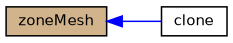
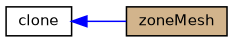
edge "clone" -> "zoneMesh": reversed
